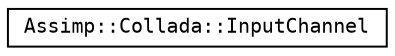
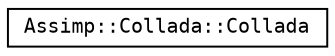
node "Assimp::Collada::InputChannel": label "Assimp::Collada::InputChannel" -> "Assimp::Collada::Collada"
